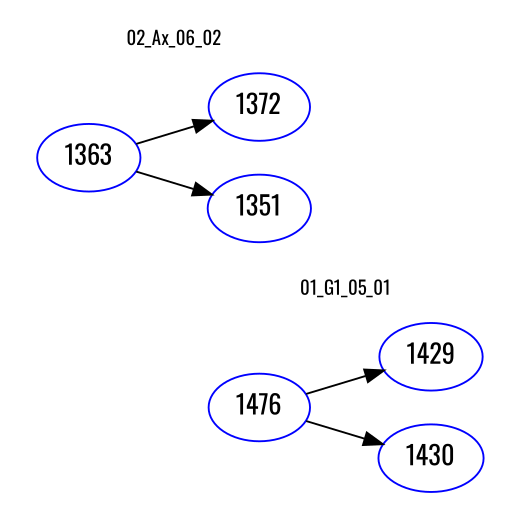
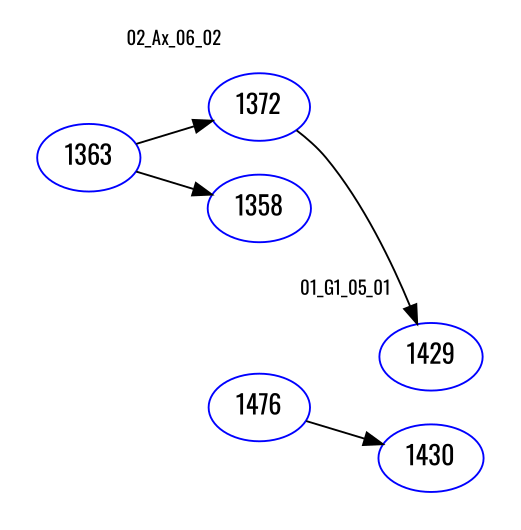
node "1351": label "1351" -> "1358"
edge "1476" -> "1429": now "1372" -> "1429"
